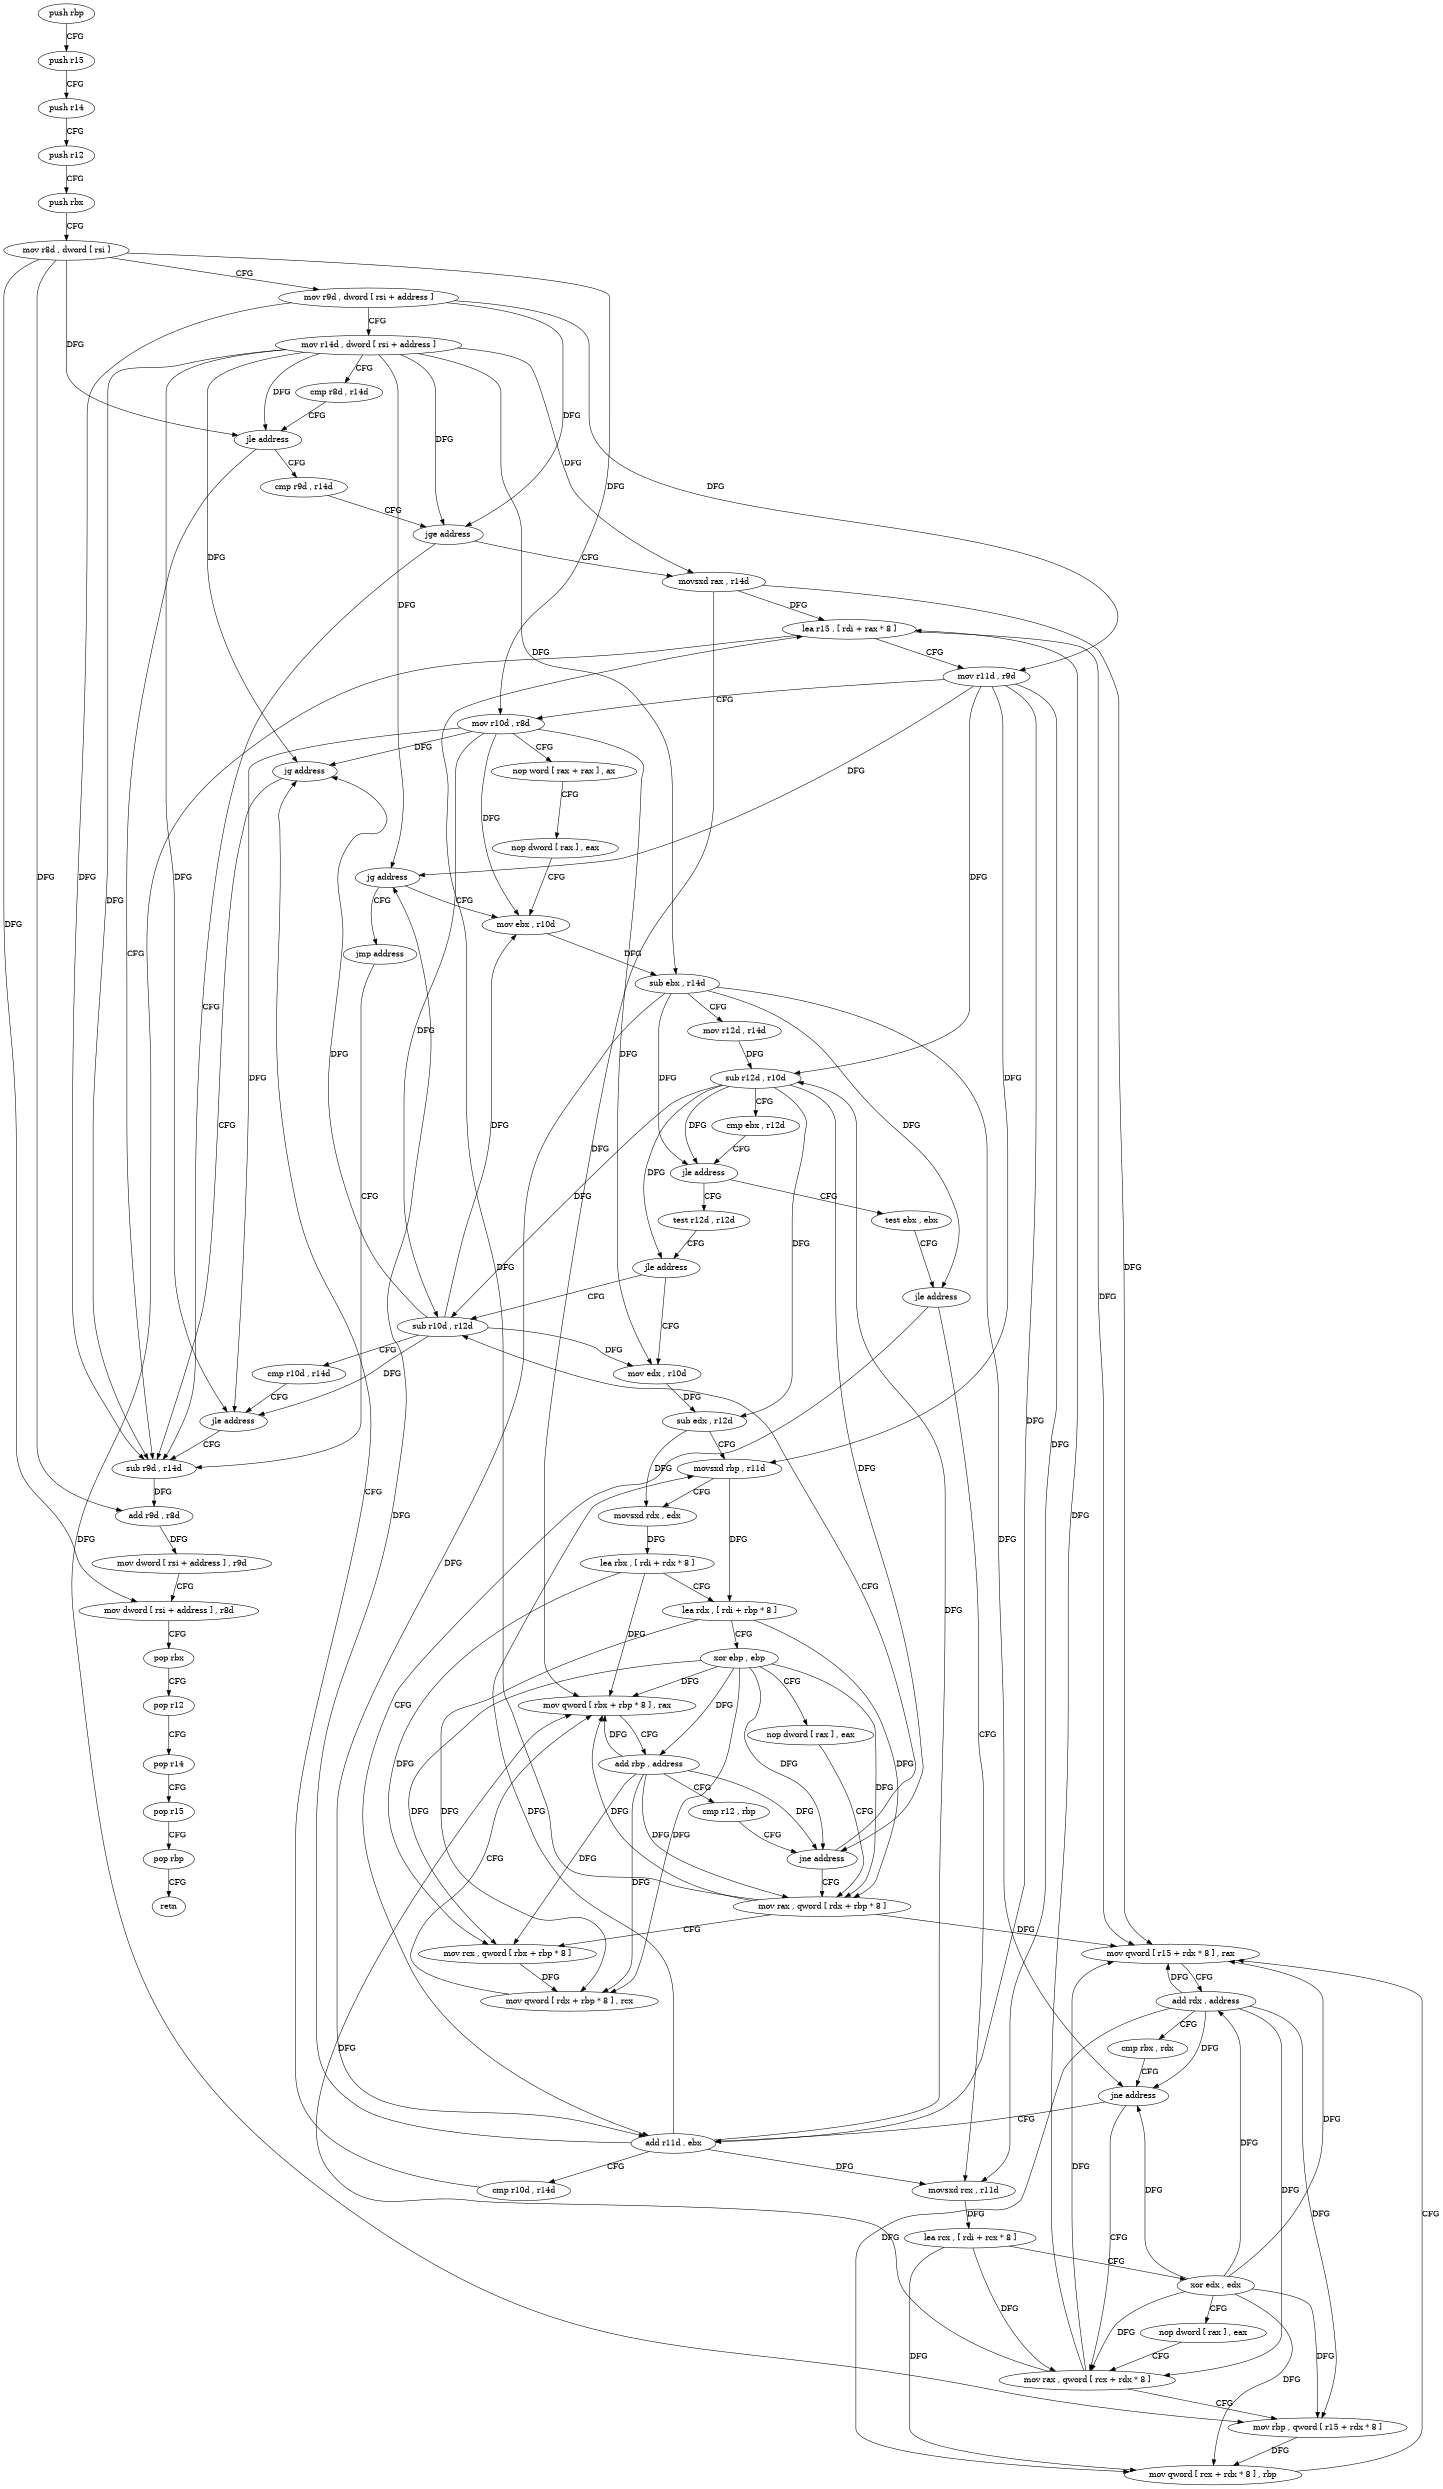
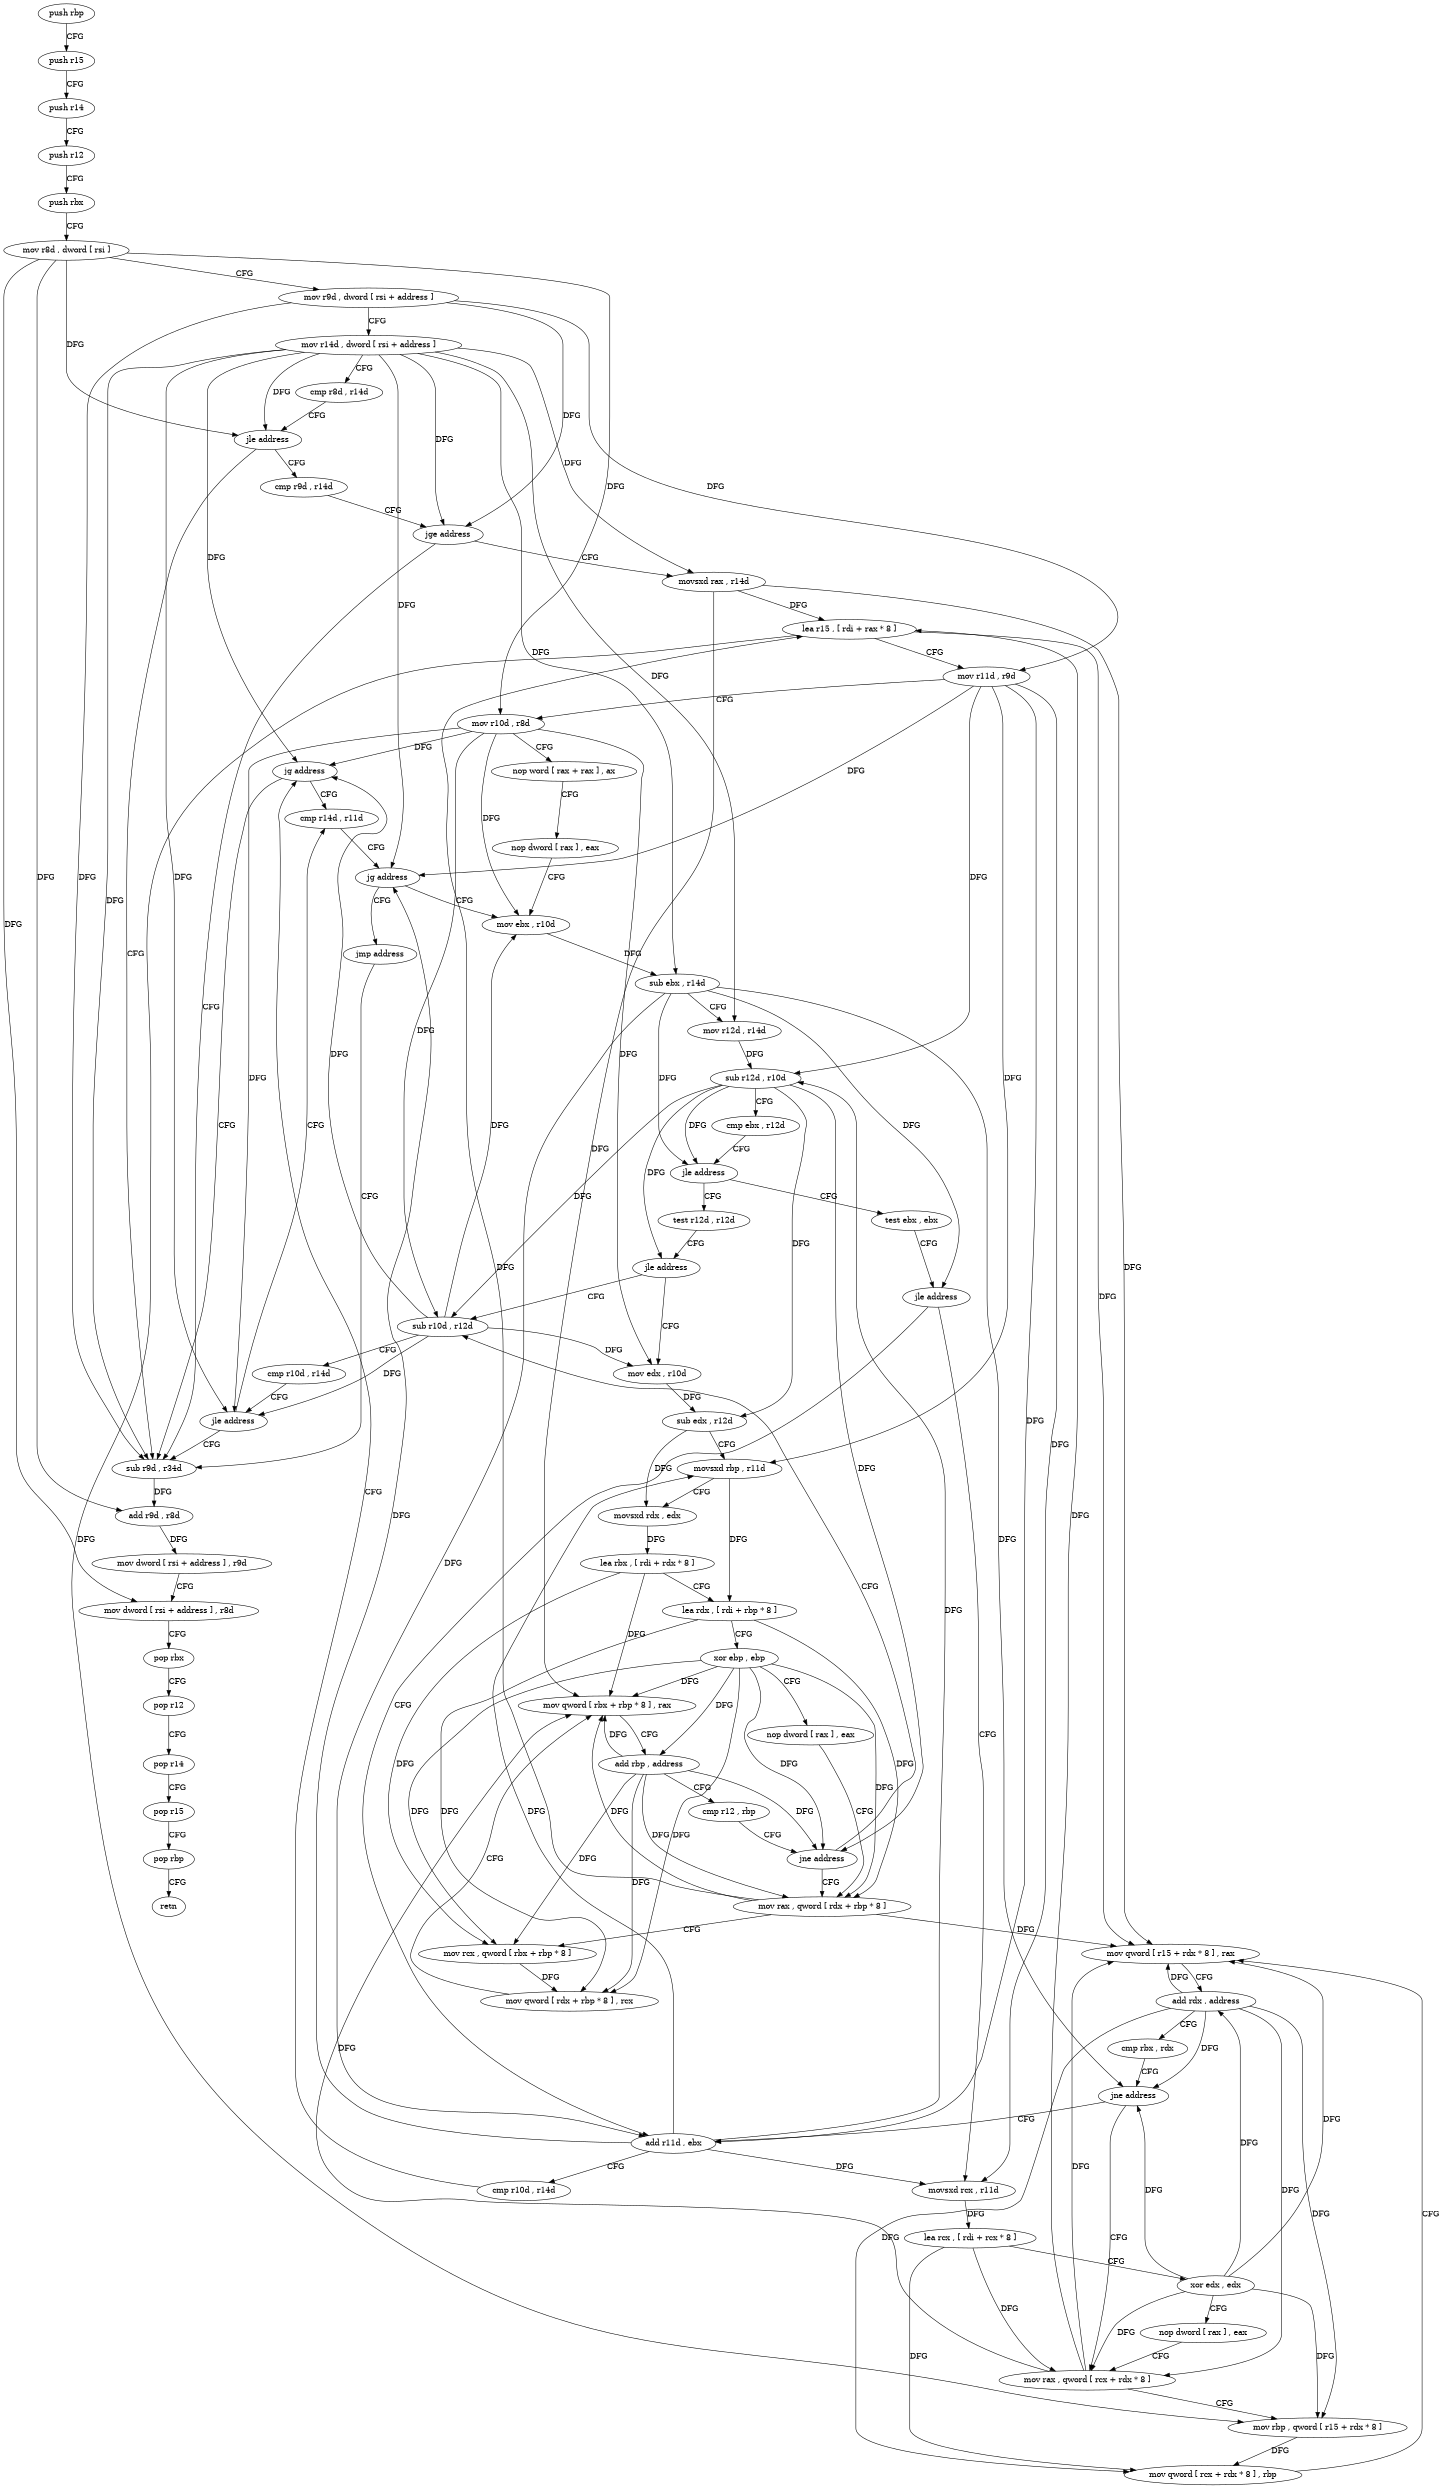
edge "mov r14d , dword [ rsi + address ]" -> "mov r12d , r14d": added, label "DFG"
node "cmp r14d , r11d": added
node "sub r9d , r14d": label "sub r9d , r14d" -> "sub r9d , r34d"
edge "xor edx , edx" -> "mov qword [ rcx + rdx * 8 ] , rbp": removed, label "DFG"
